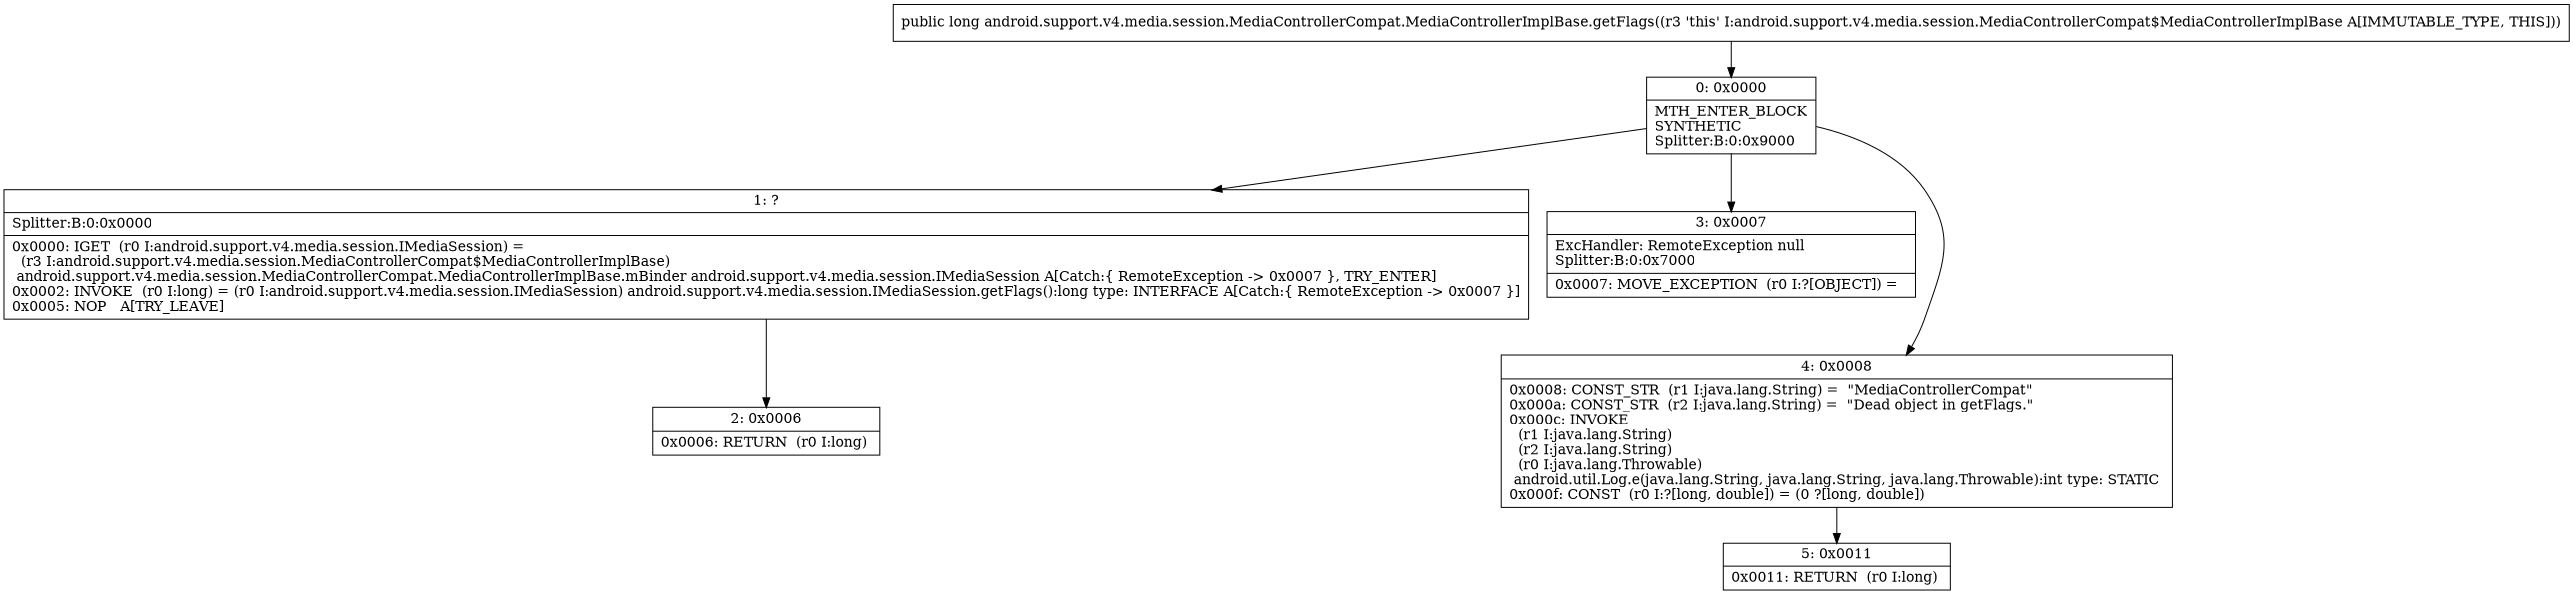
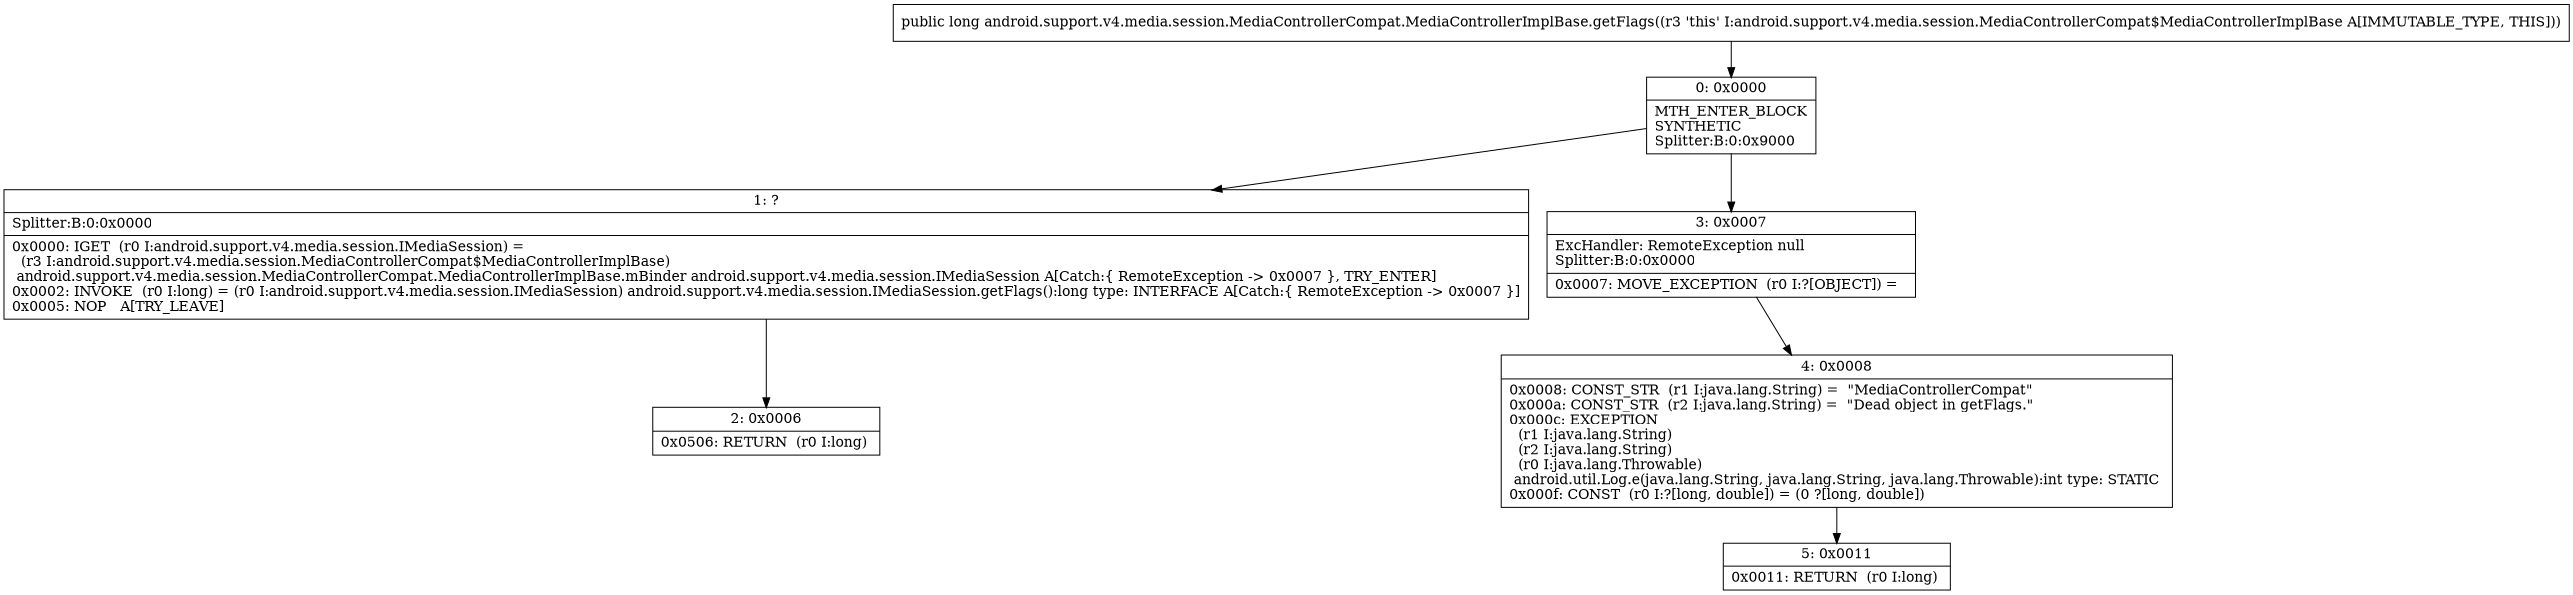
edge "0: 0x0000" -> "4: 0x0008": now "3: 0x0007" -> "4: 0x0008"
node "3: 0x0007": text "Splitter:B:0:0x7000" -> "Splitter:B:0:0x0000"
node "4: 0x0008": text "0x000c: INVOKE" -> "0x000c: EXCEPTION"
node "2: 0x0006": text "0x0006: RETURN  (r0 I:long)" -> "0x0506: RETURN  (r0 I:long)"
